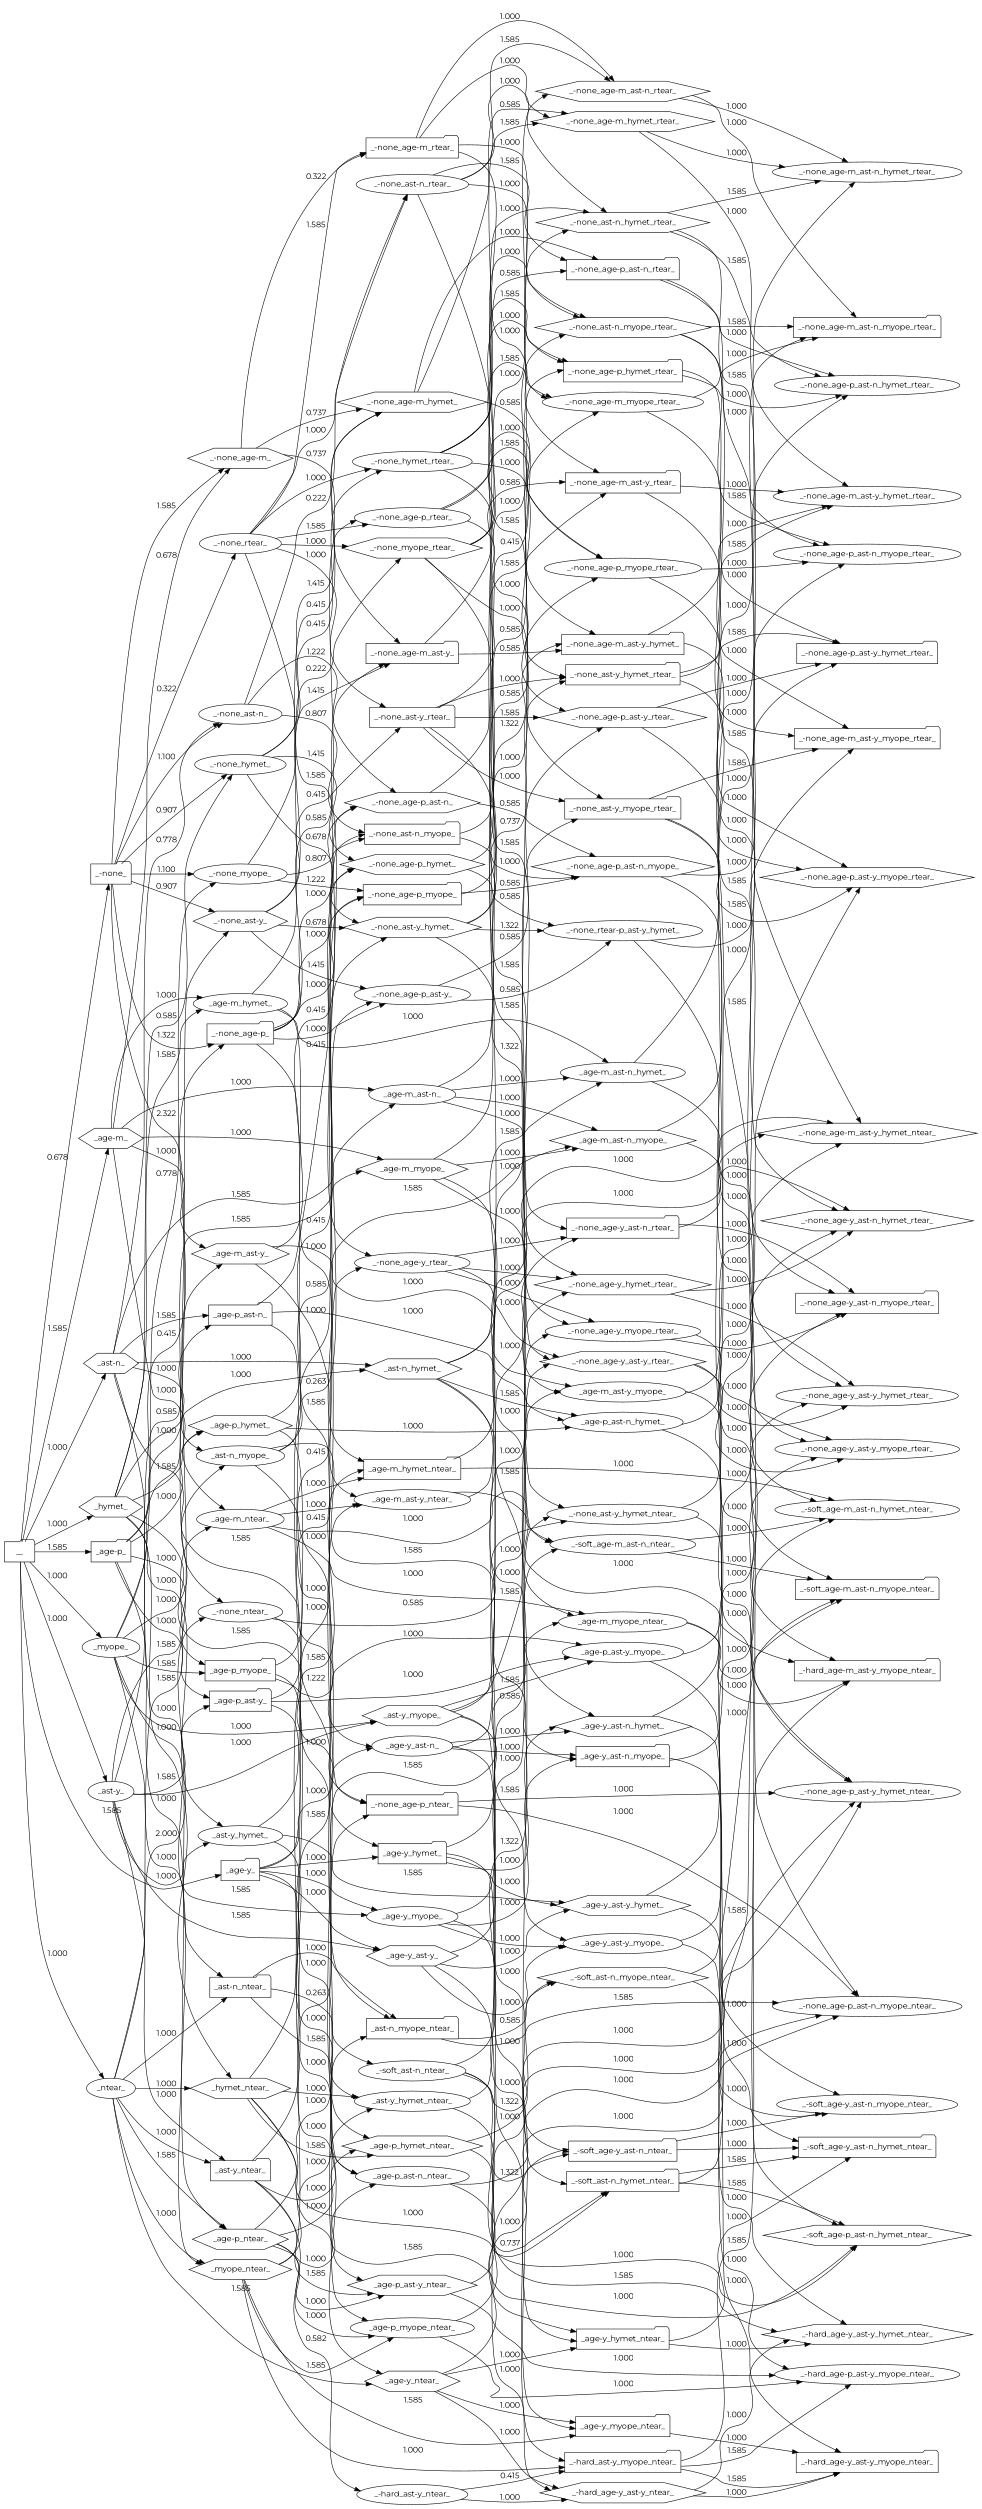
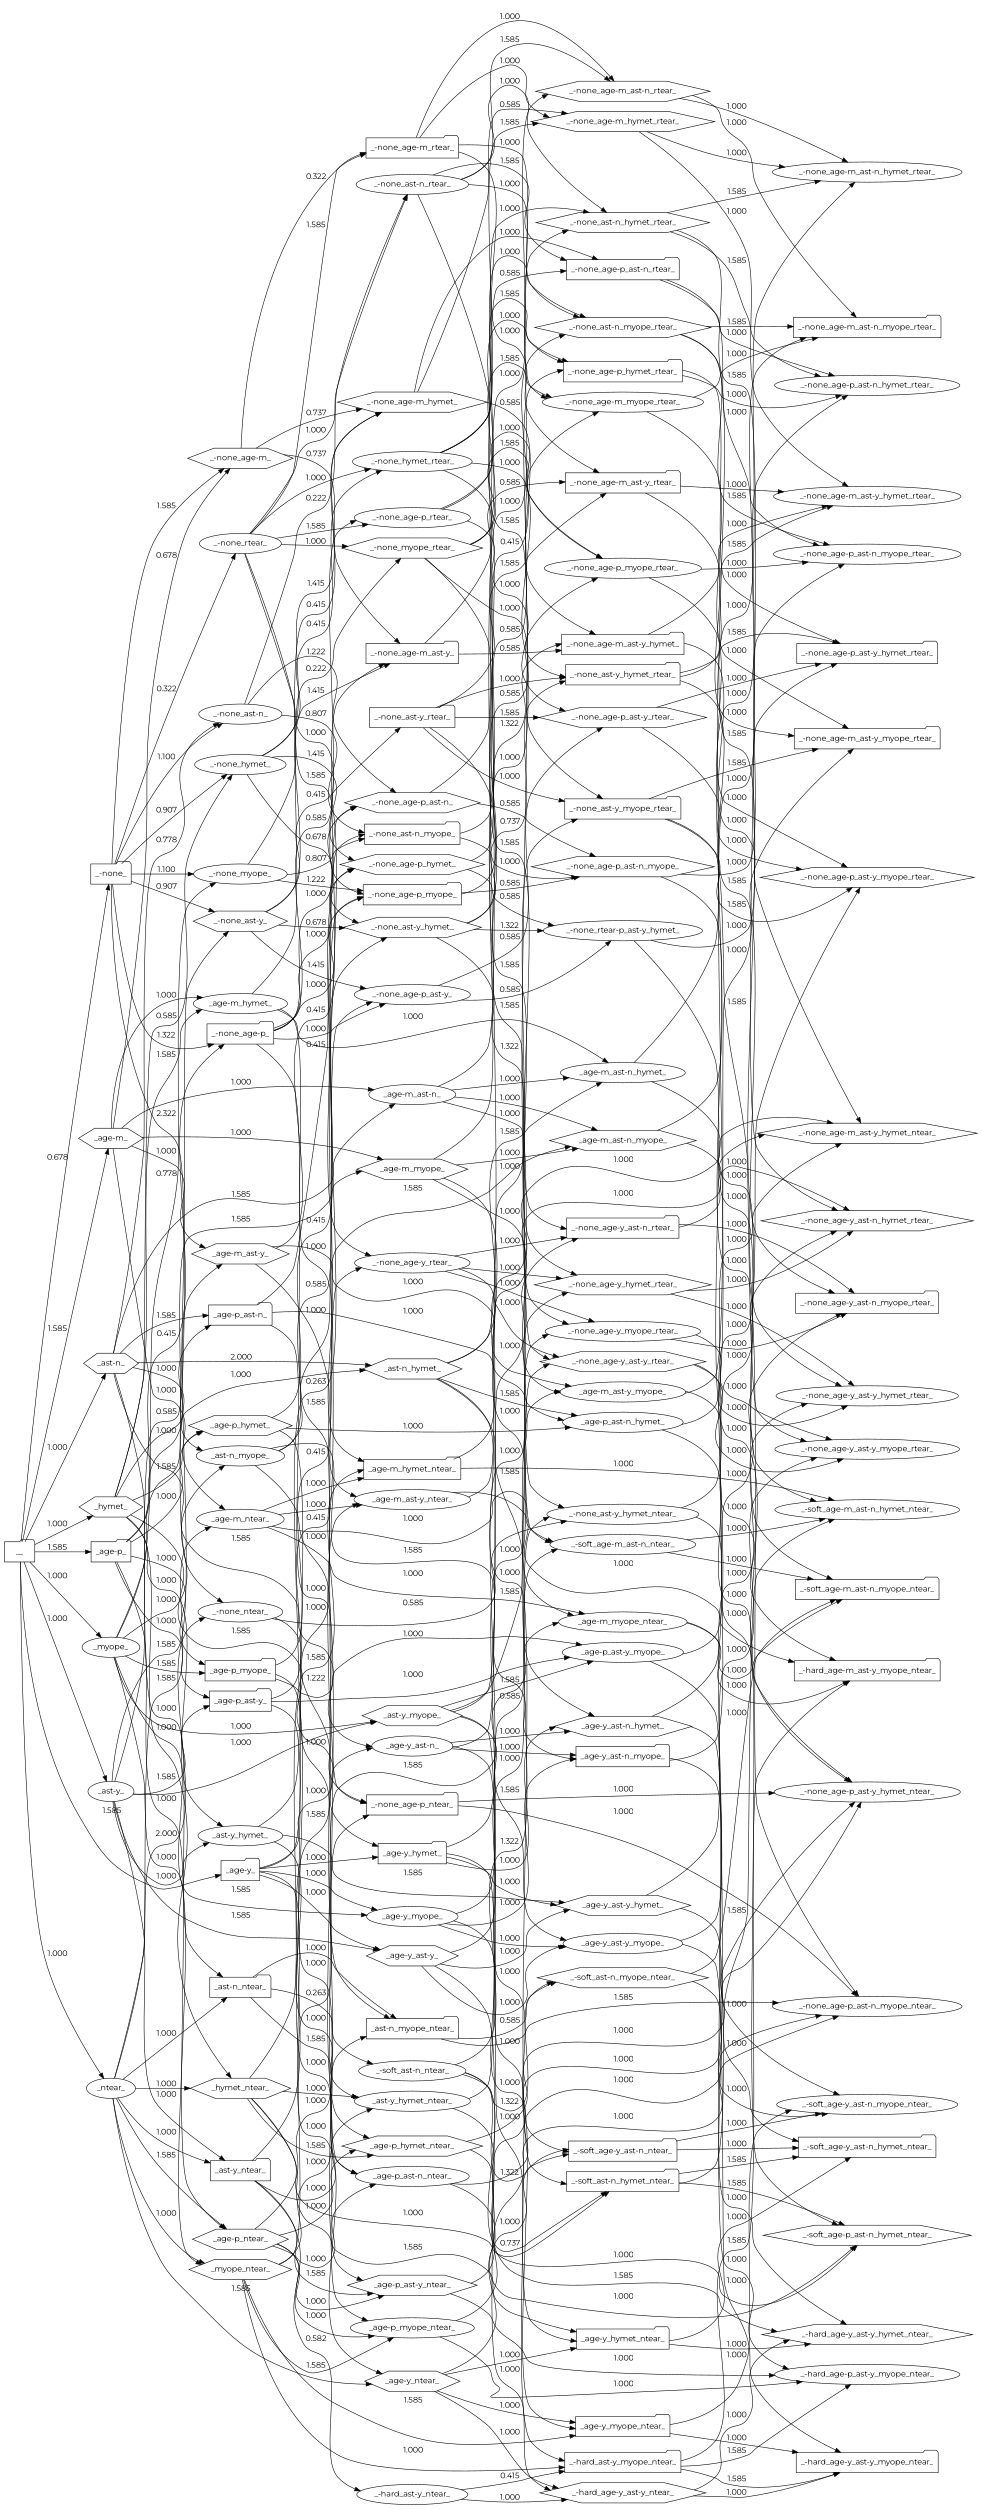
edge "_-none_rtear_" -> "_-none_ast-y_rtear_": now "_-none_rtear_" -> "_-none_age-p_myope_"
edge "_ast-n_" -> "_ast-n_hymet_": label " 1.000" -> " 2.000"
edge "_age-y_myope_ntear_" -> "_-soft_age-y_ast-n_myope_ntear_": added, label "1.000"
